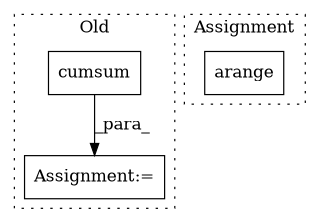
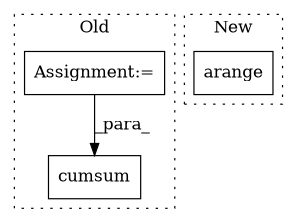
cluster "Assignment": label "Assignment" -> "New"
edge "cumsum" -> "Assignment:=": reversed
